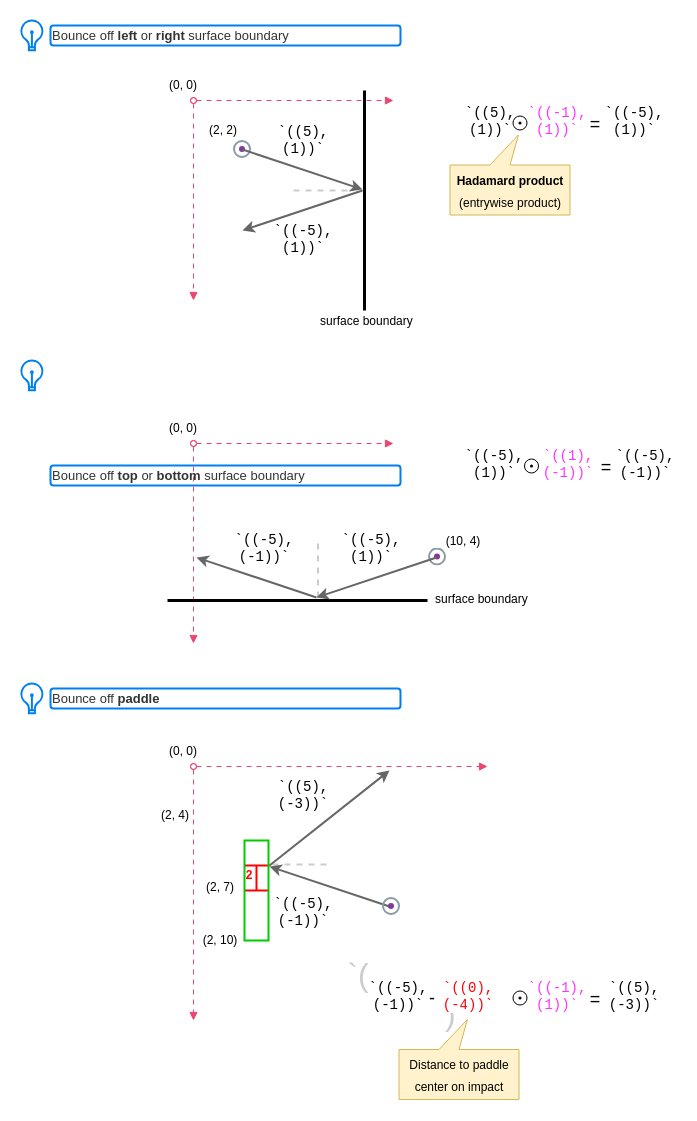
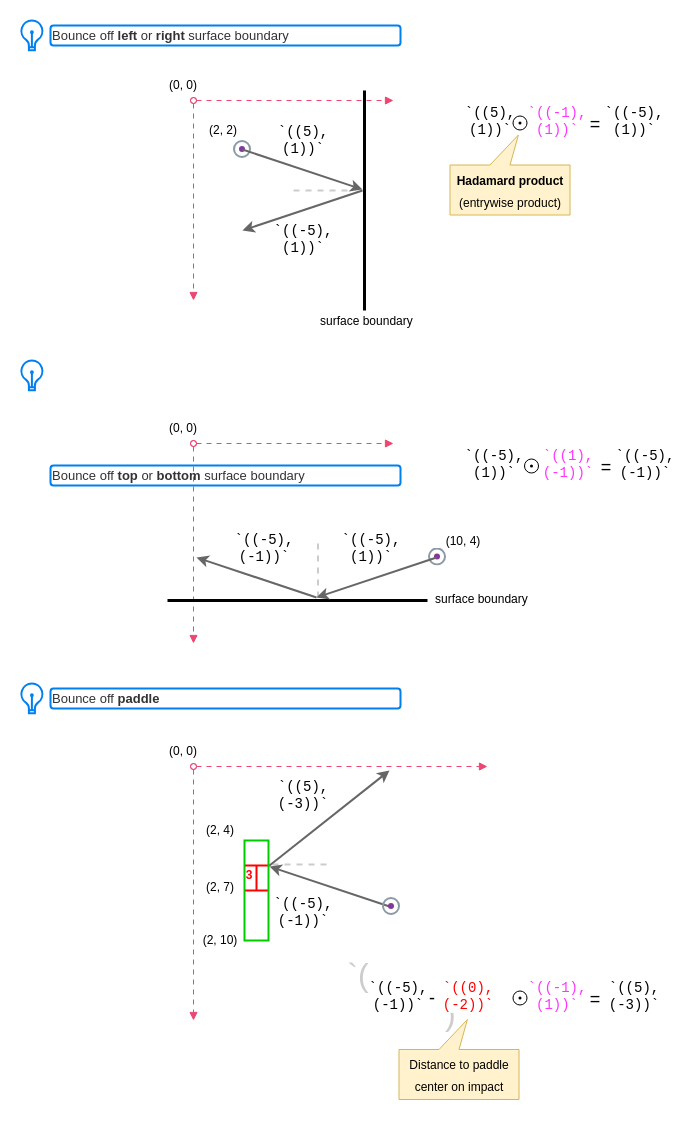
node "(2, 4)": moved (176, 816) -> (221, 831)
node "2": label "2" -> "3"
node "`((0),(-4))`": label "`((0),(-4))`" -> "`((0),(-2))`"
